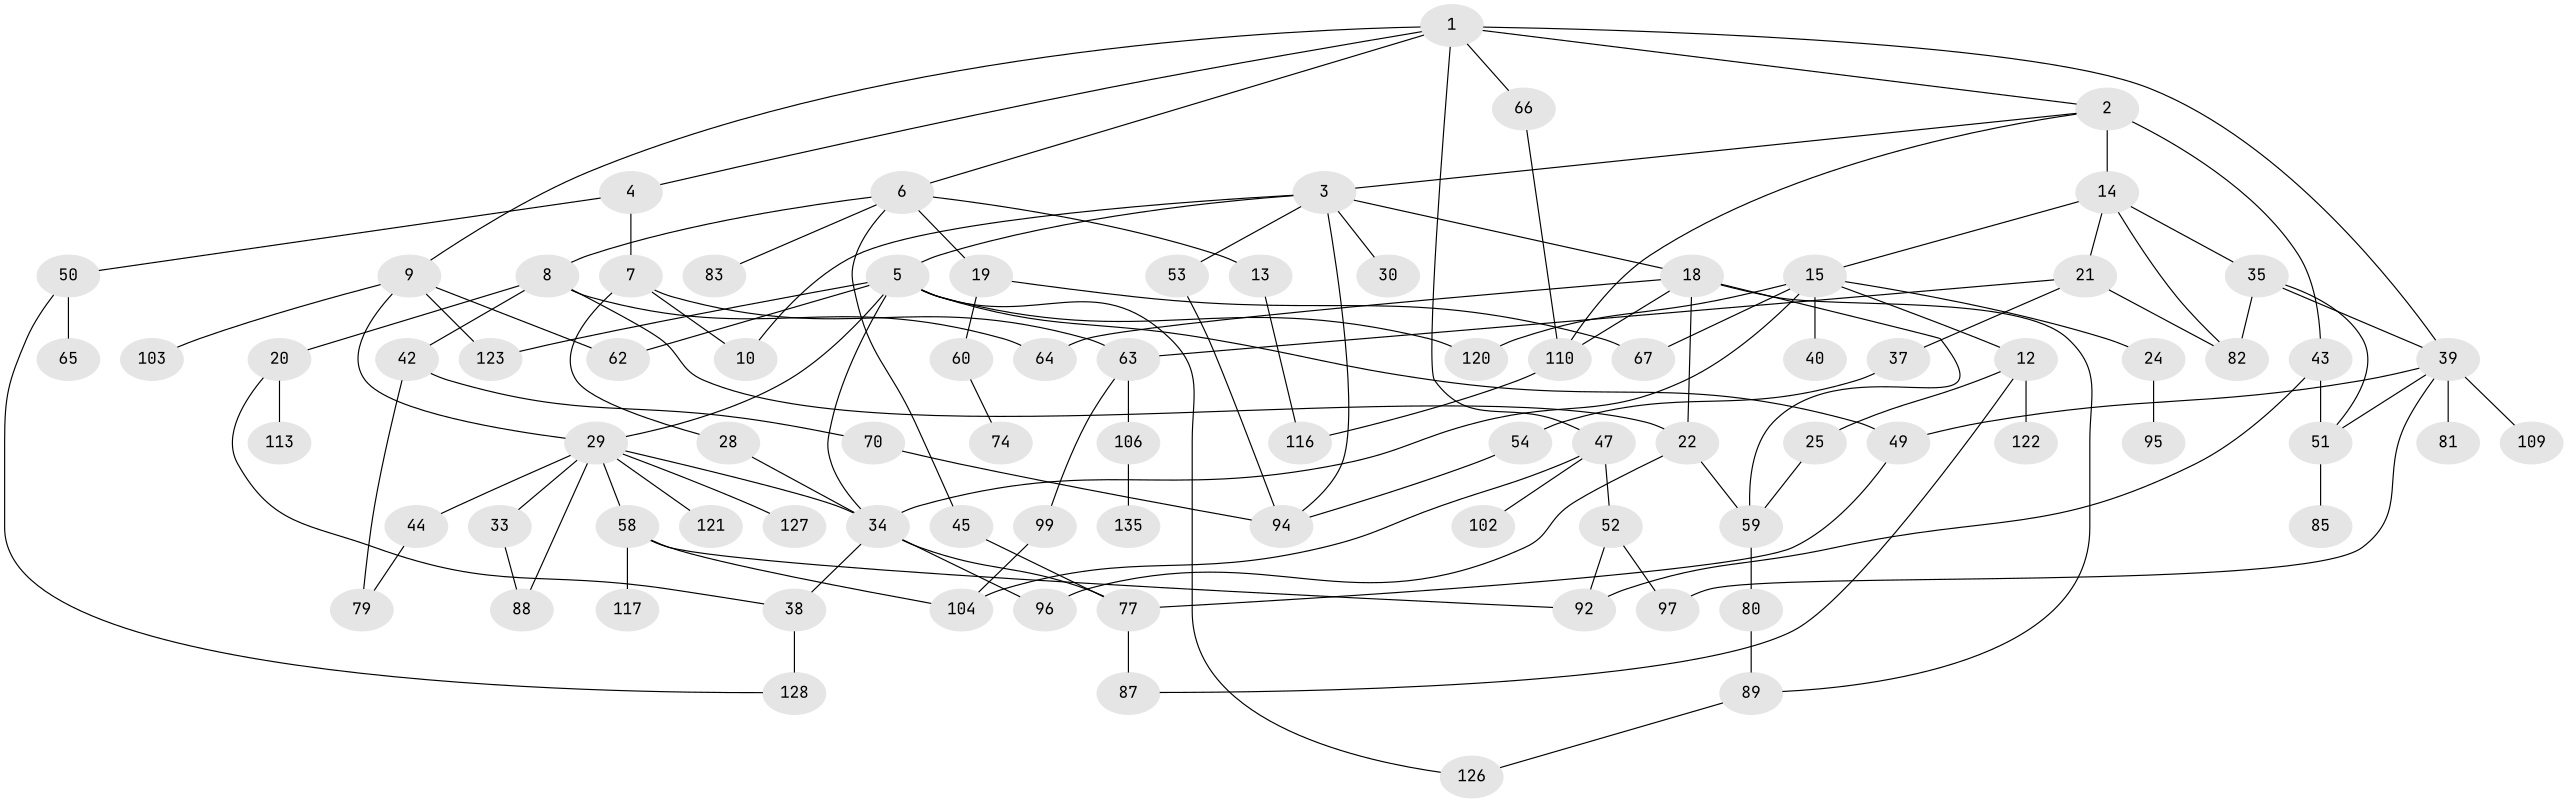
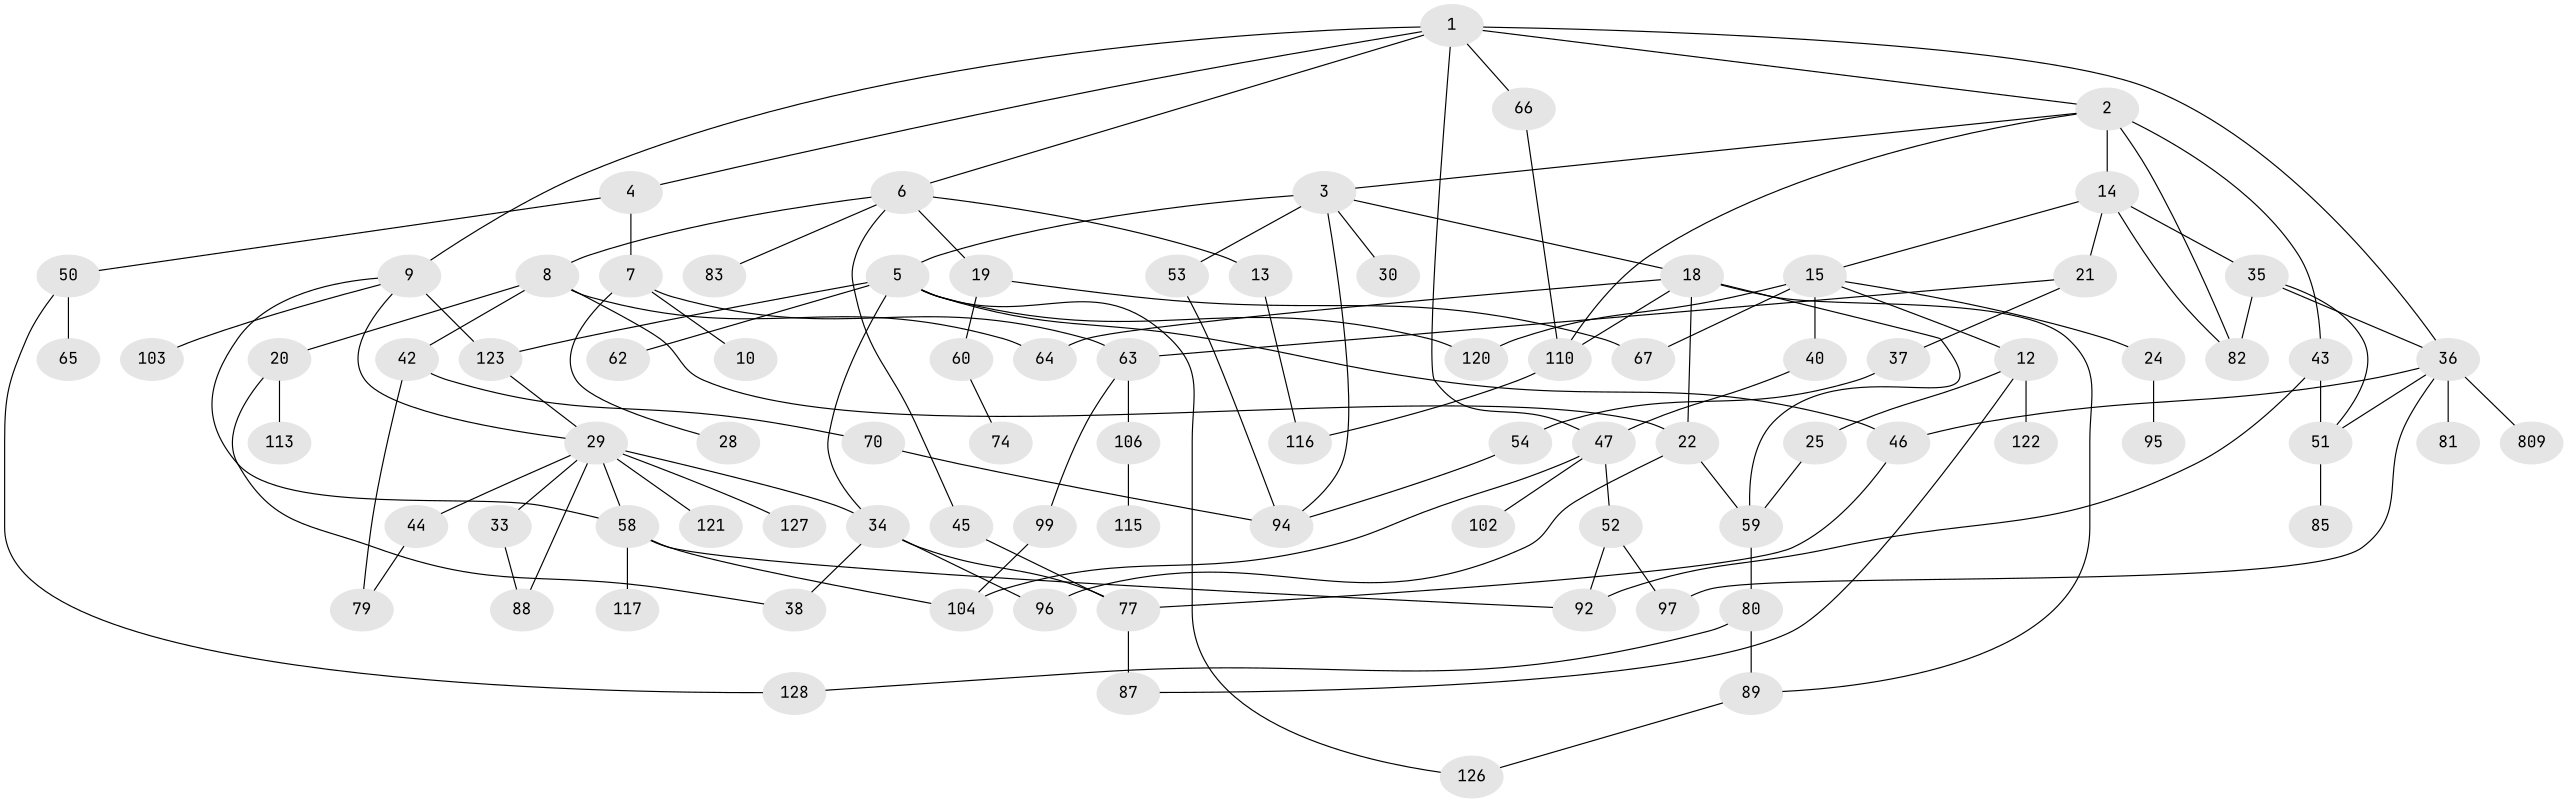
edge "3" -- "10": removed
edge "9" -- "62": now "9" -- "58"
edge "21" -- "82": now "2" -- "82"
node "39": label "39" -> "36"
edge "5" -- "29": now "123" -- "29"
edge "40" -- "47": added
node "49": label "49" -> "46"
node "109": label "109" -> "809"
edge "15" -- "34": removed
edge "28" -- "34": removed
node "135": label "135" -> "115"
edge "38" -- "128": now "80" -- "128"
